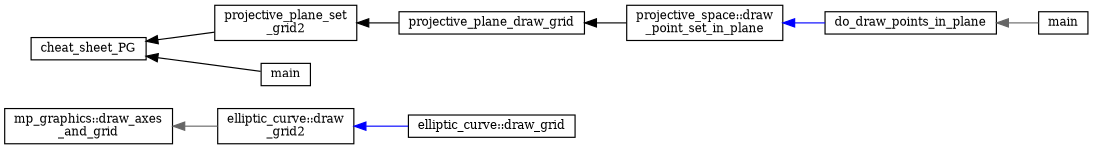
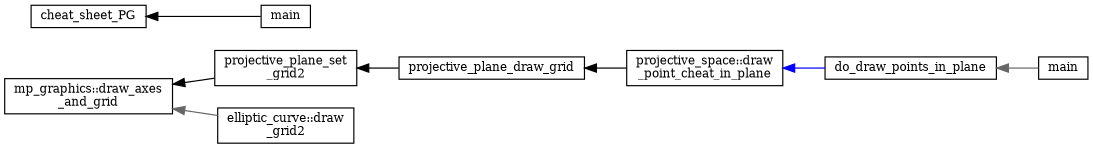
node "projective_space::draw _point_set_in_plane": label "projective_space::draw _point_set_in_plane" -> "projective_space::draw _point_cheat_in_plane"
edge "projective_plane_set _grid2" -> "cheat_sheet_PG": now "projective_plane_set _grid2" -> "mp_graphics::draw_axes _and_grid"
node "elliptic_curve::draw_grid": removed
